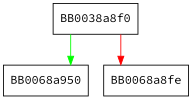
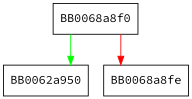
node "BB0038a8f0": label "BB0038a8f0" -> "BB0068a8f0"
node "BB0068a950": label "BB0068a950" -> "BB0062a950"
